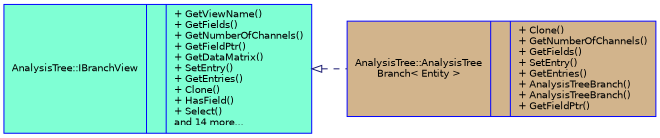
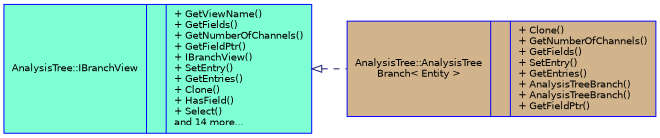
node "AnalysisTree::IBranchView": text "+ GetDataMatrix()" -> "+ IBranchView()"
